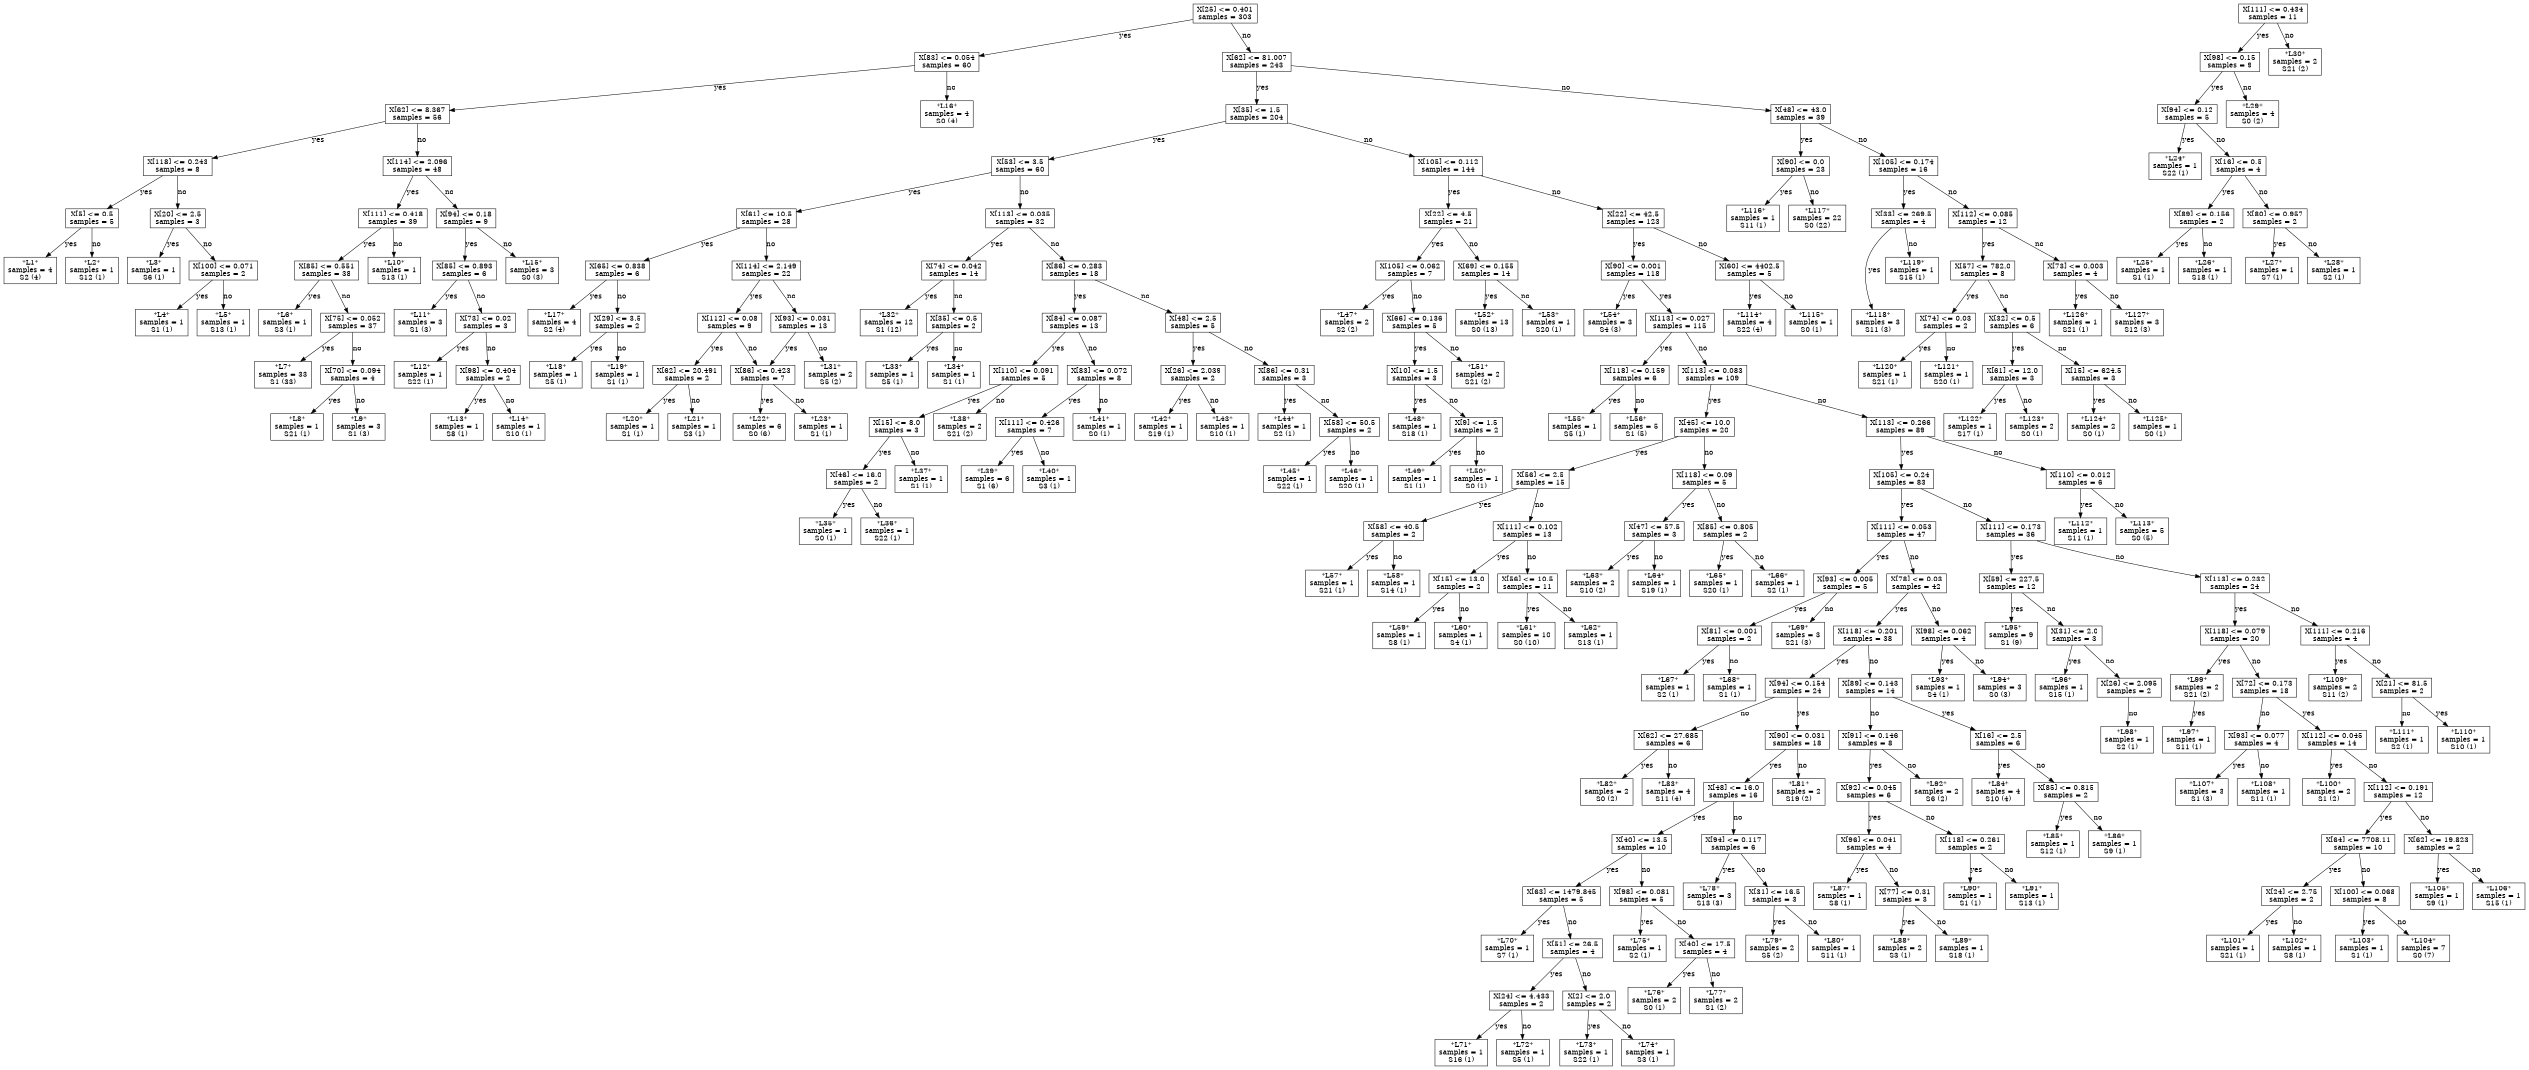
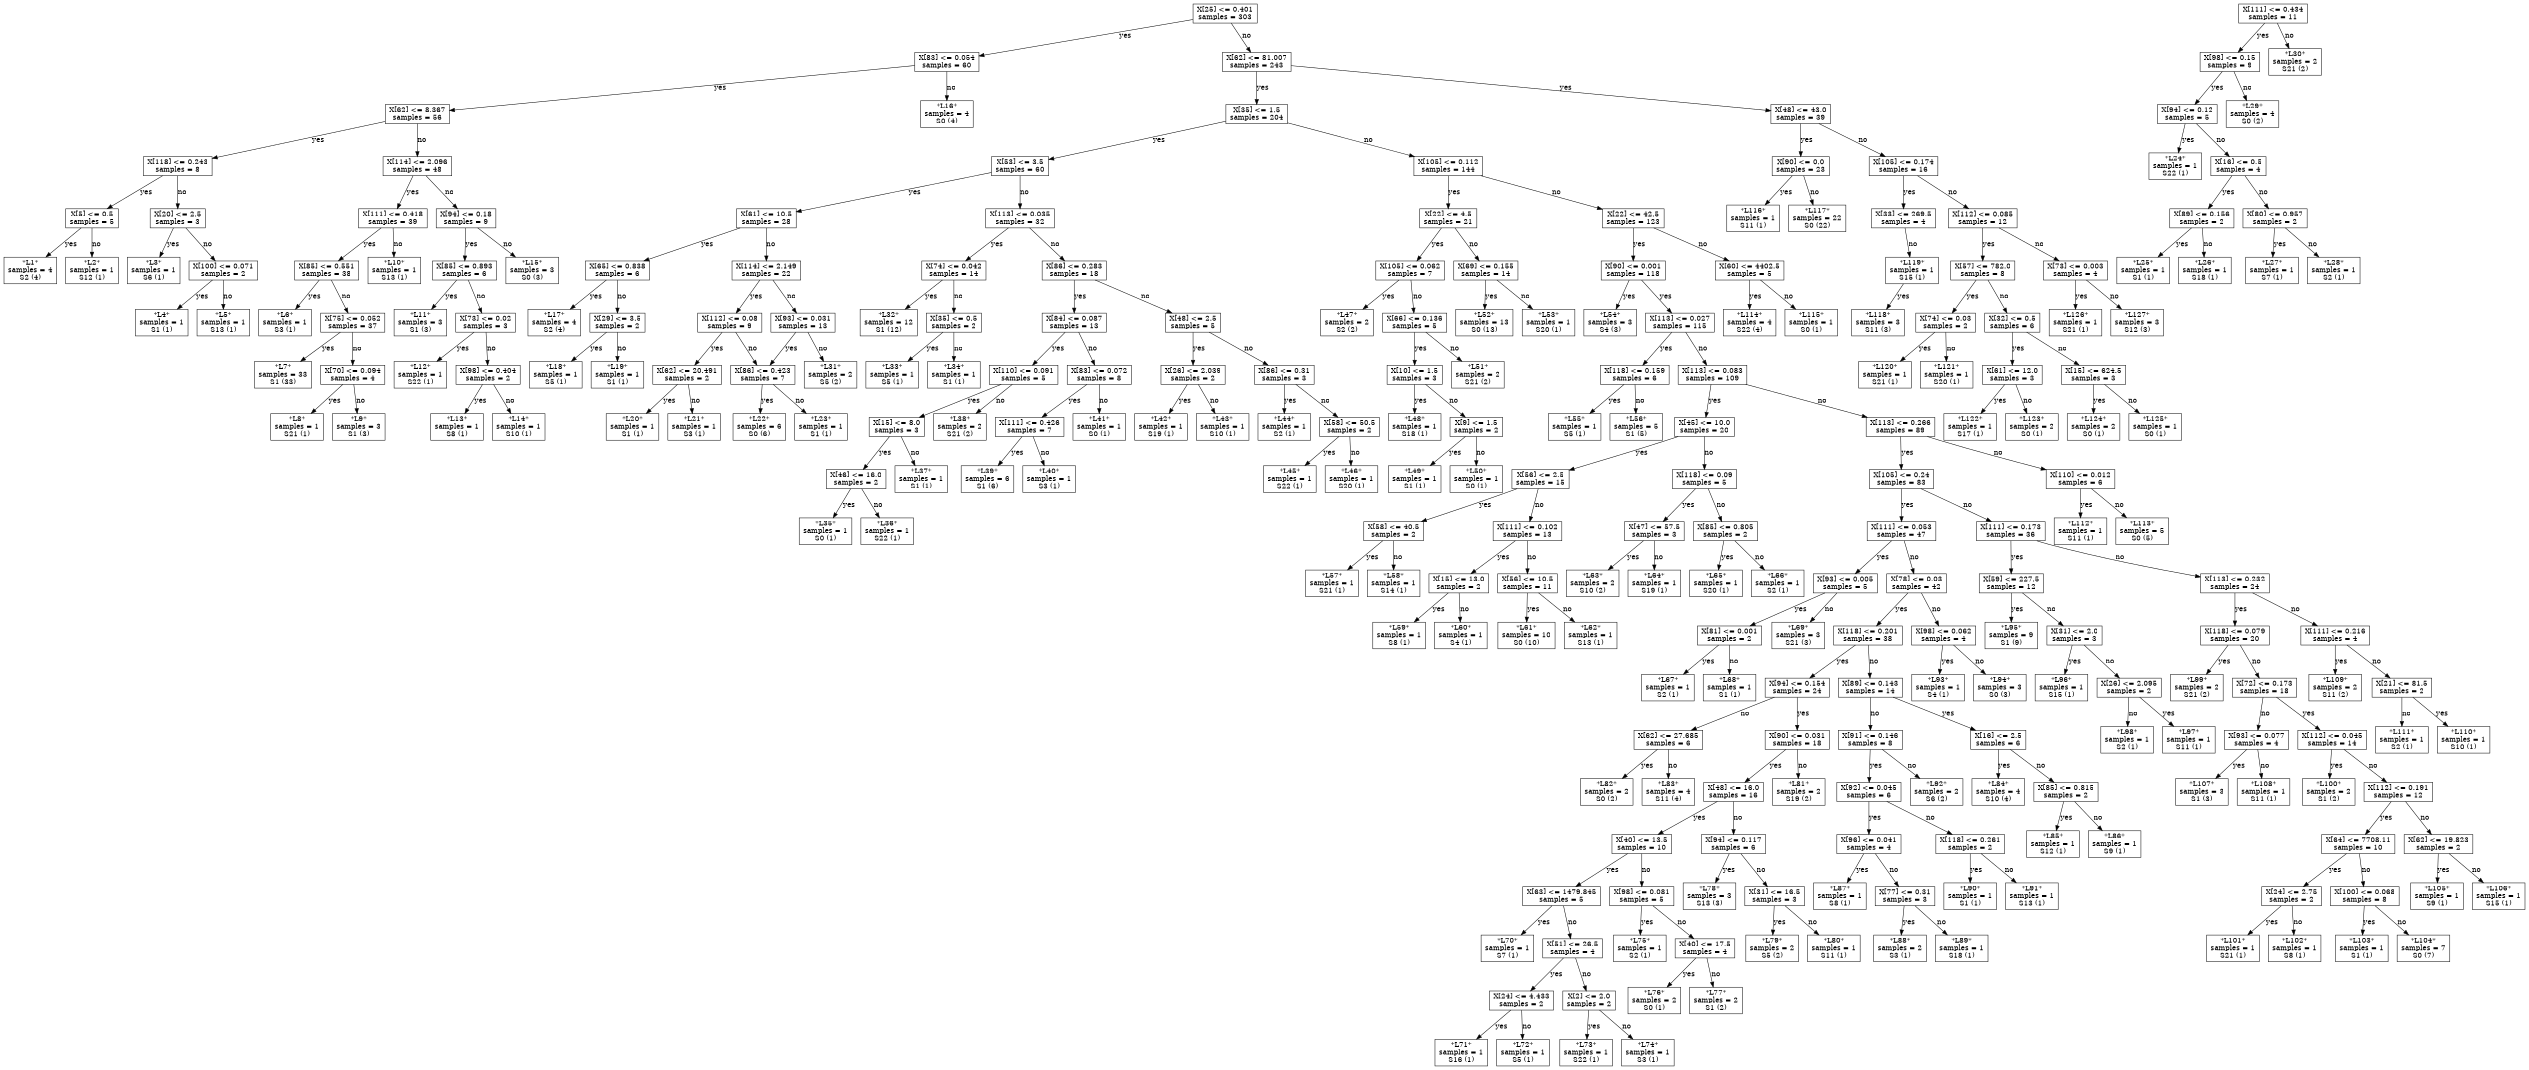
edge "X[62] <= 81.007 samples = 243" -> "X[48] <= 43.0 samples = 39": label "no" -> "yes"
edge "X[33] <= 269.5 samples = 4" -> "*L118* samples = 3 S11 (3)": now "*L119* samples = 1 S15 (1)" -> "*L118* samples = 3 S11 (3)"
edge "*L99* samples = 2 S21 (2)" -> "*L97* samples = 1 S11 (1)": now "X[26] <= 2.095 samples = 2" -> "*L97* samples = 1 S11 (1)"
